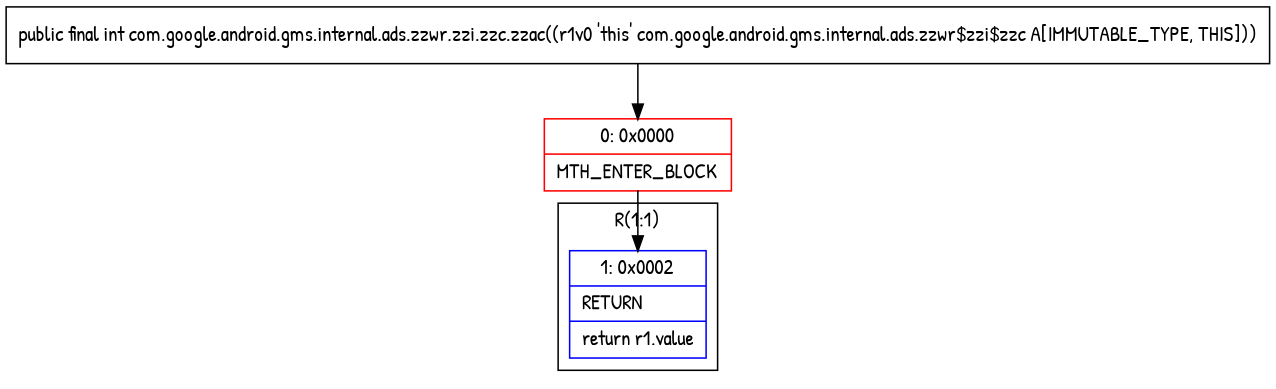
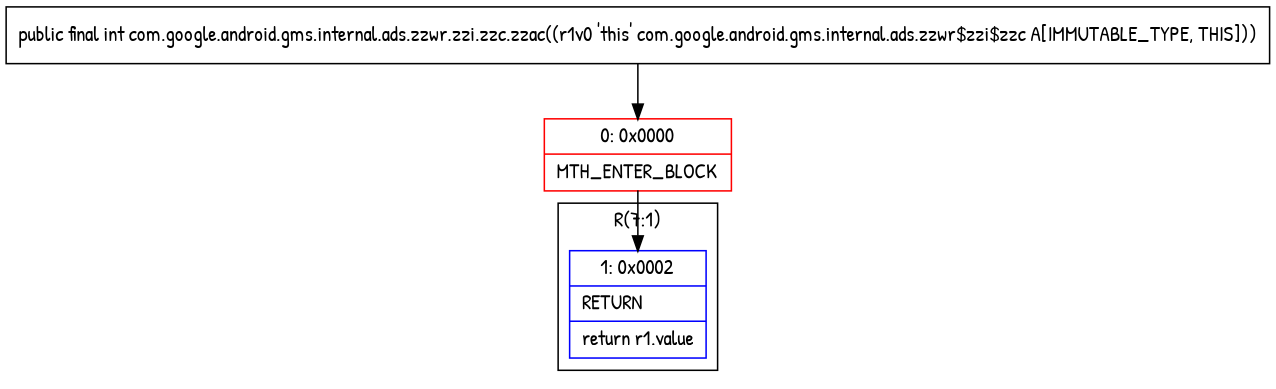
cluster "R(1:1)": label "R(1:1)" -> "R(7:1)"
